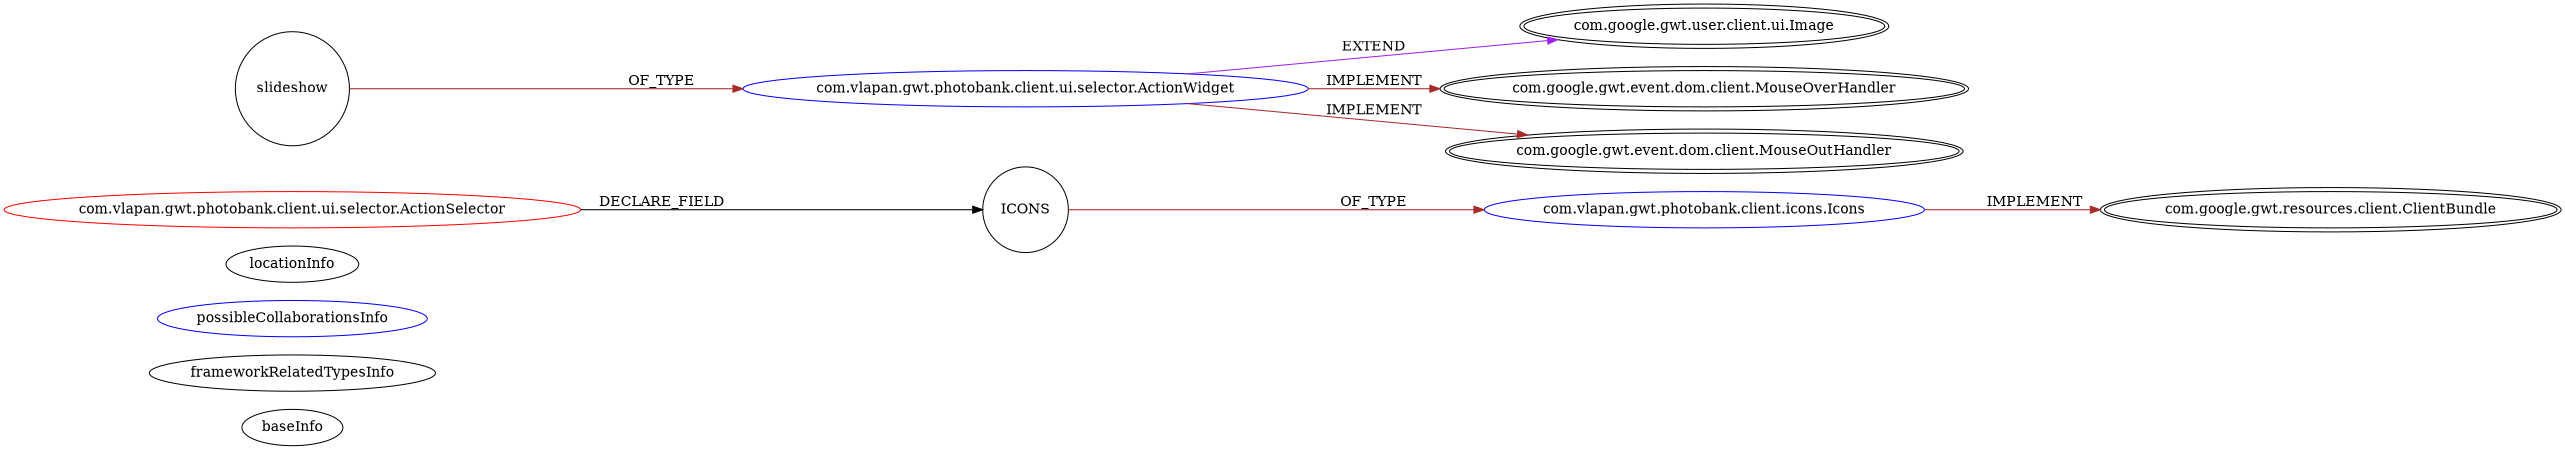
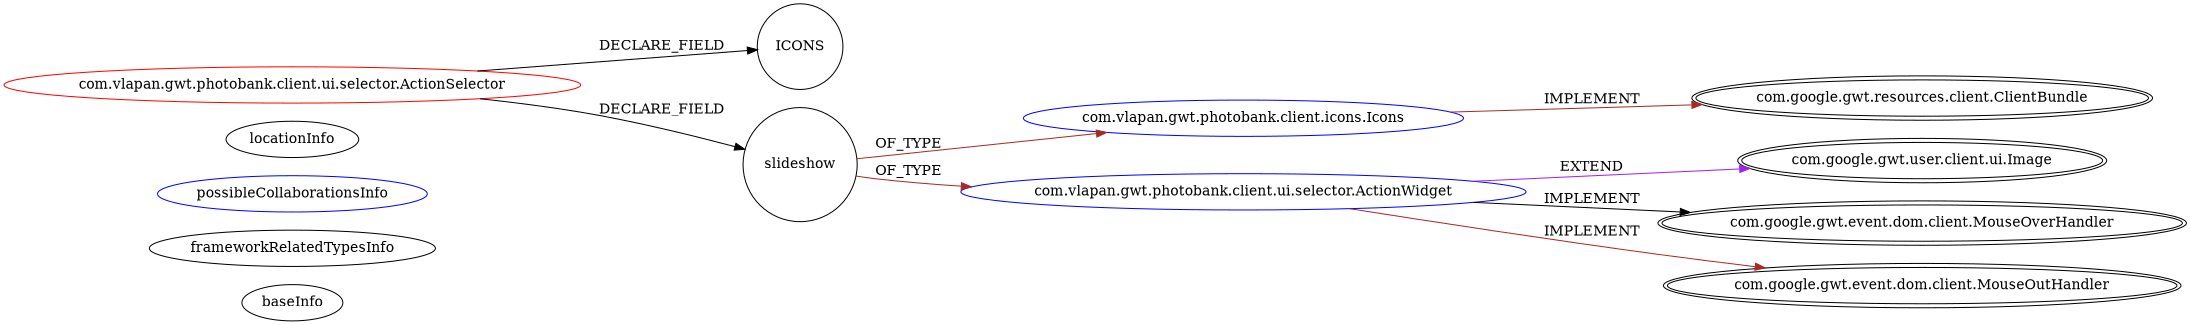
edge "com.vlapan.gwt.photobank.client.ui.selector.ActionWidget" -> "com.google.gwt.event.dom.client.MouseOverHandler": color brown -> black
edge "com.vlapan.gwt.photobank.client.ui.selector.ActionSelector" -> "slideshow": added, label "DECLARE_FIELD"
edge "ICONS" -> "com.vlapan.gwt.photobank.client.icons.Icons": now "slideshow" -> "com.vlapan.gwt.photobank.client.icons.Icons"
